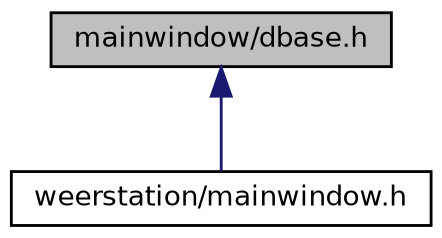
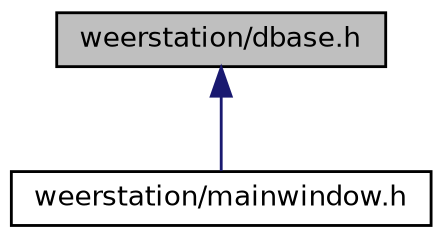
node "mainwindow/dbase.h": label "mainwindow/dbase.h" -> "weerstation/dbase.h"
